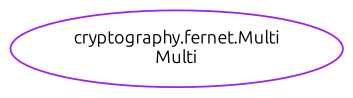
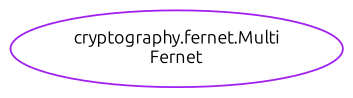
node "cryptography.fernet.Multi Multi": label "cryptography.fernet.Multi Multi" -> "cryptography.fernet.Multi Fernet"
